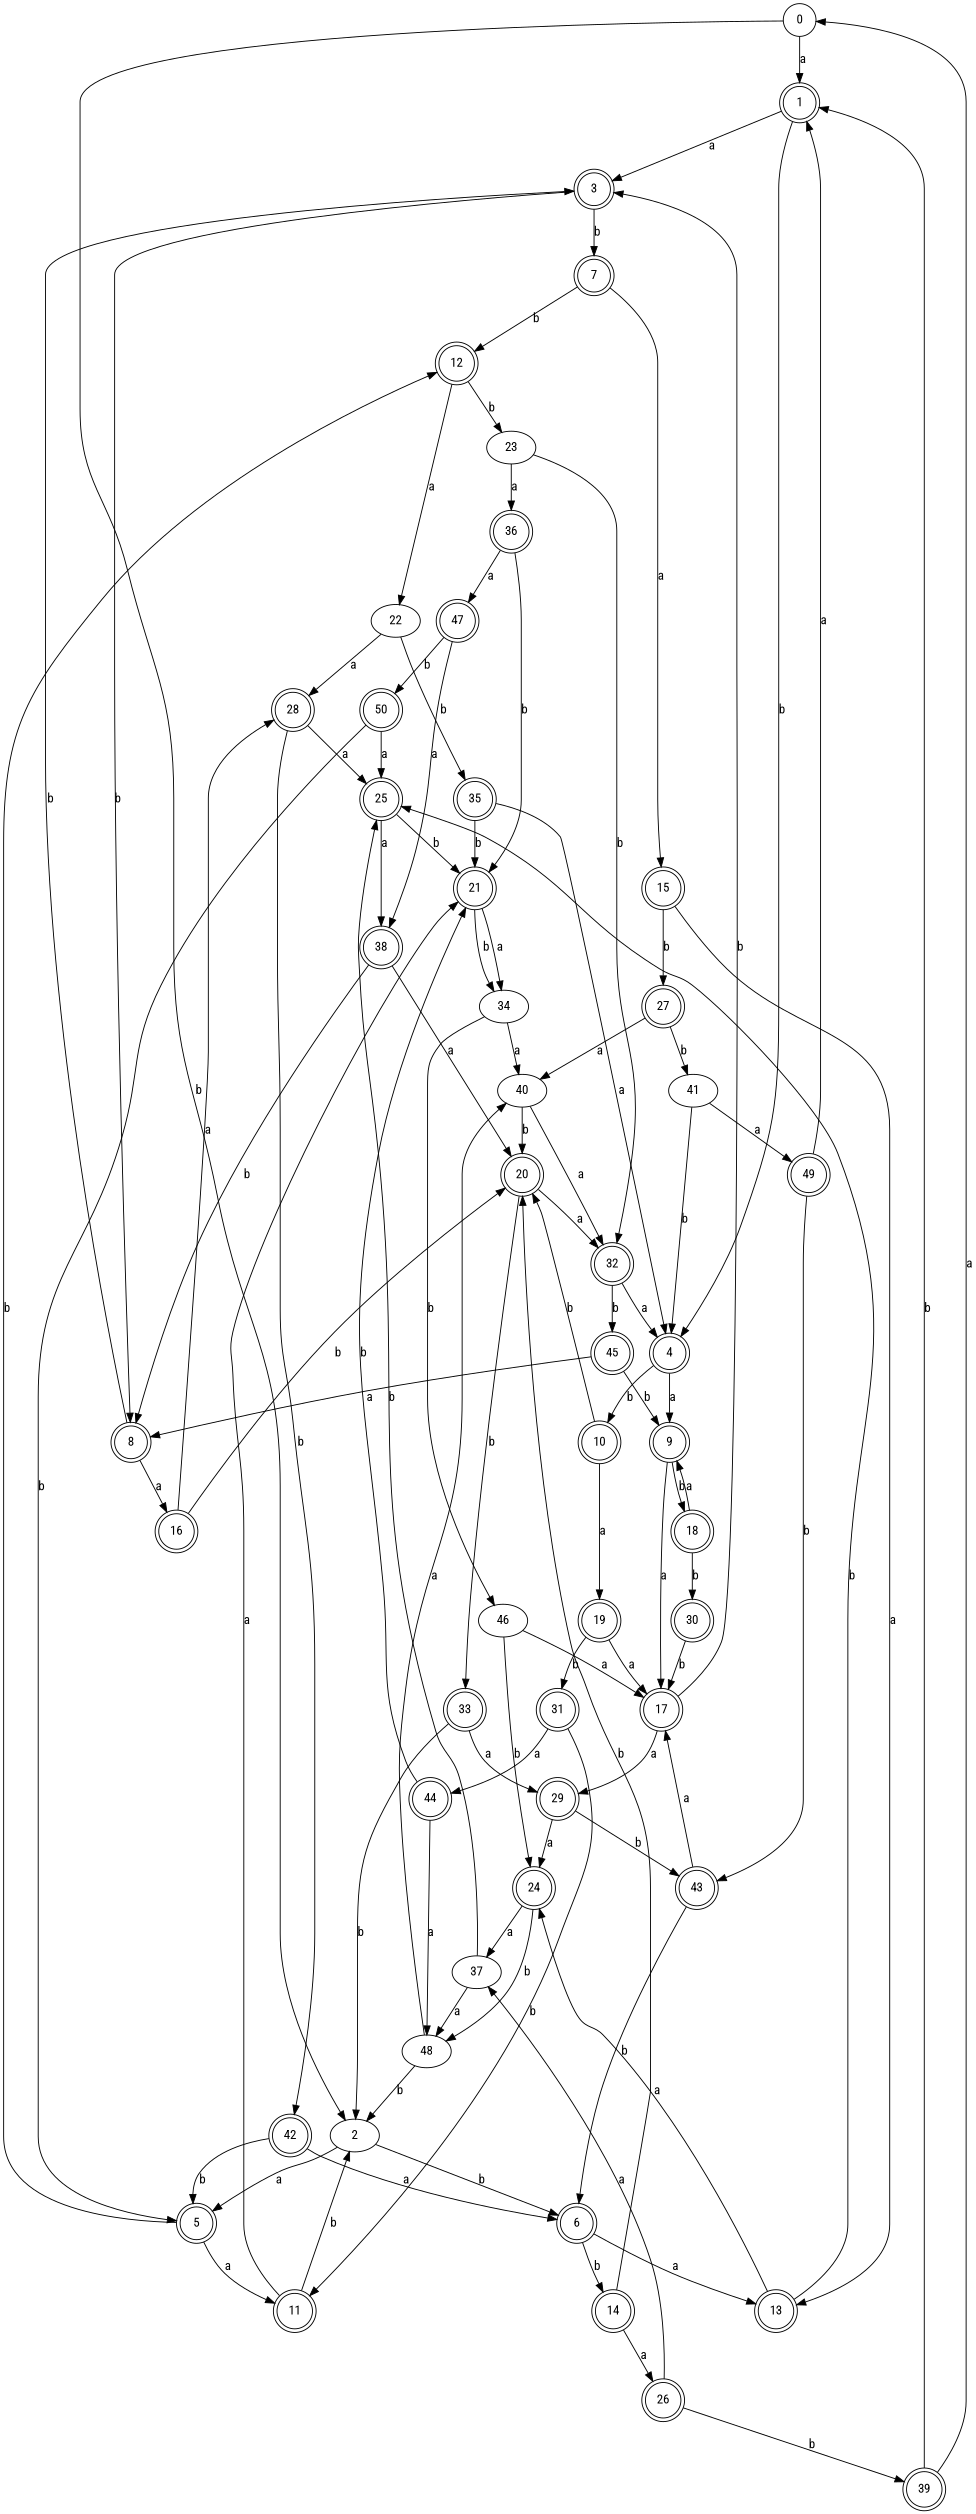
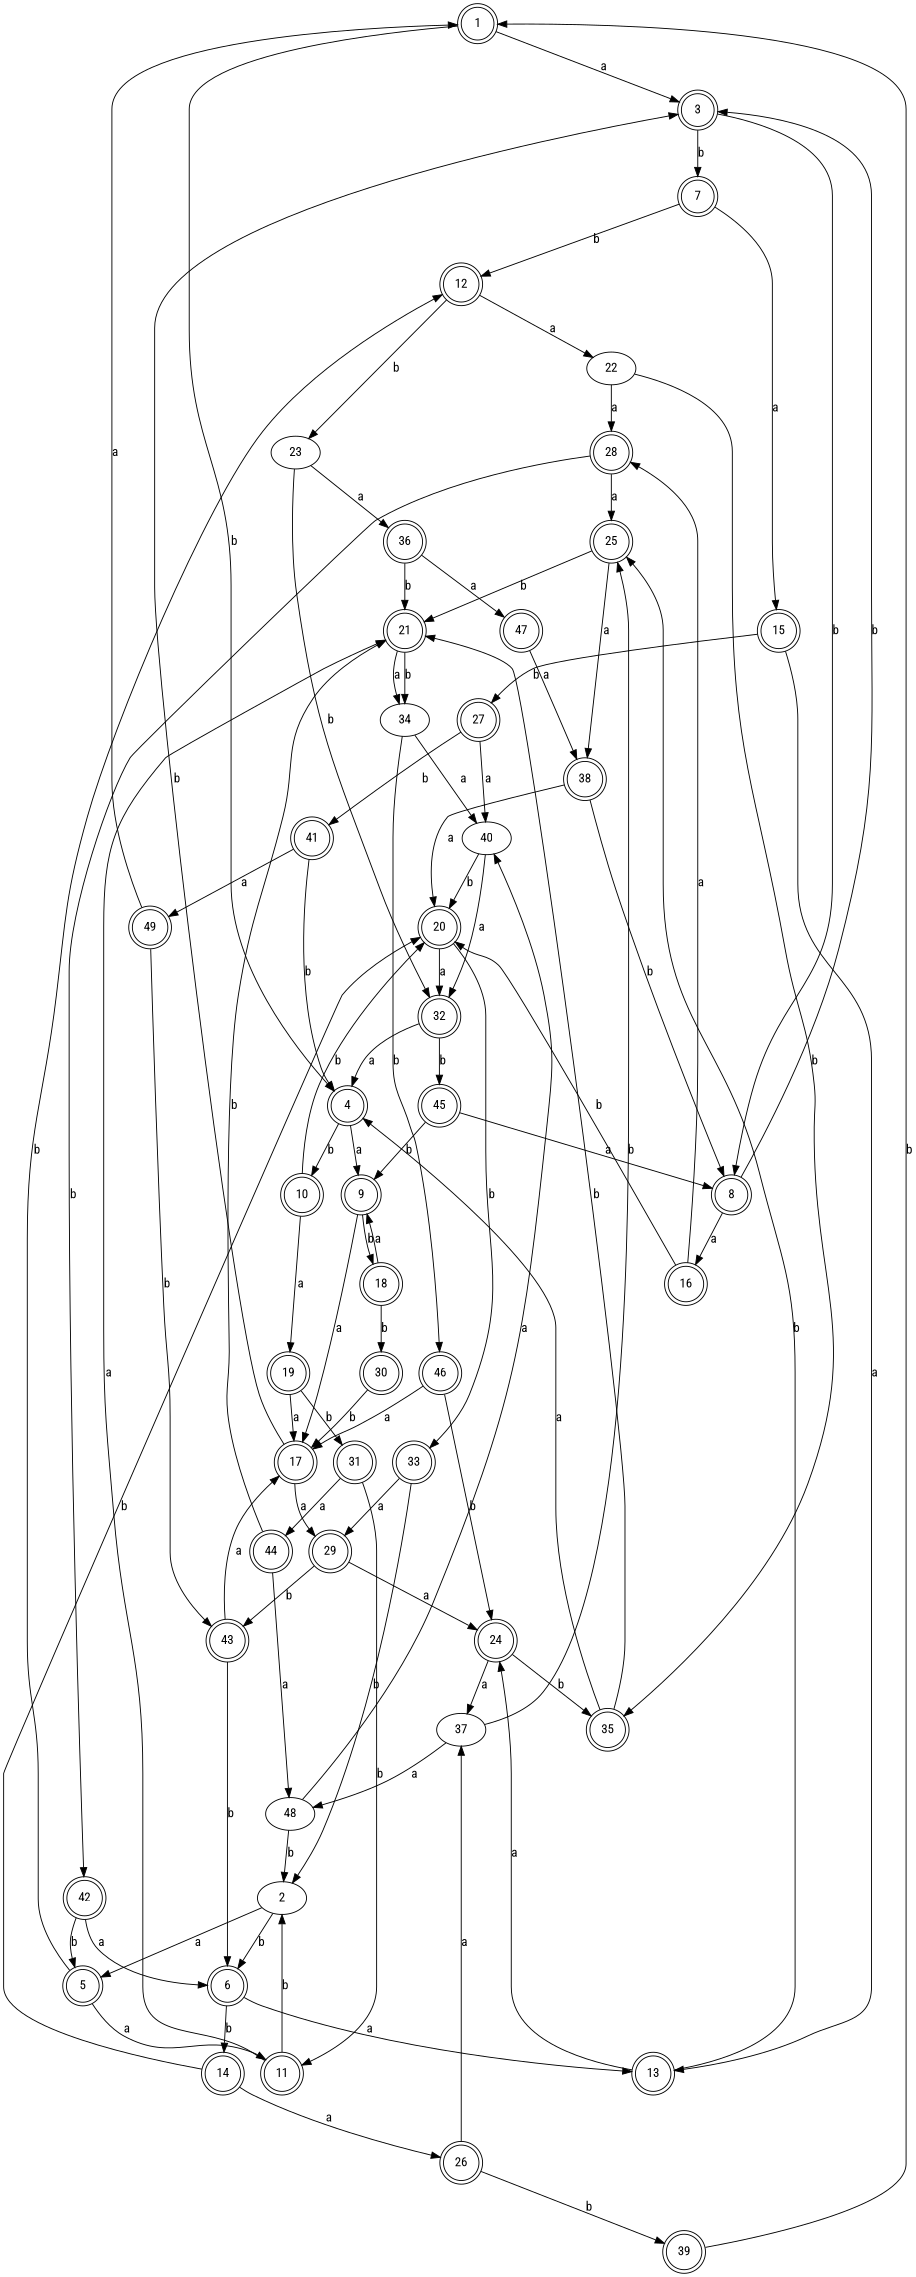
node "0": removed
node "50": removed
node "41": shape ellipse -> doublecircle
node "46": shape ellipse -> doublecircle
edge "24" -> "48": now "24" -> "35"
